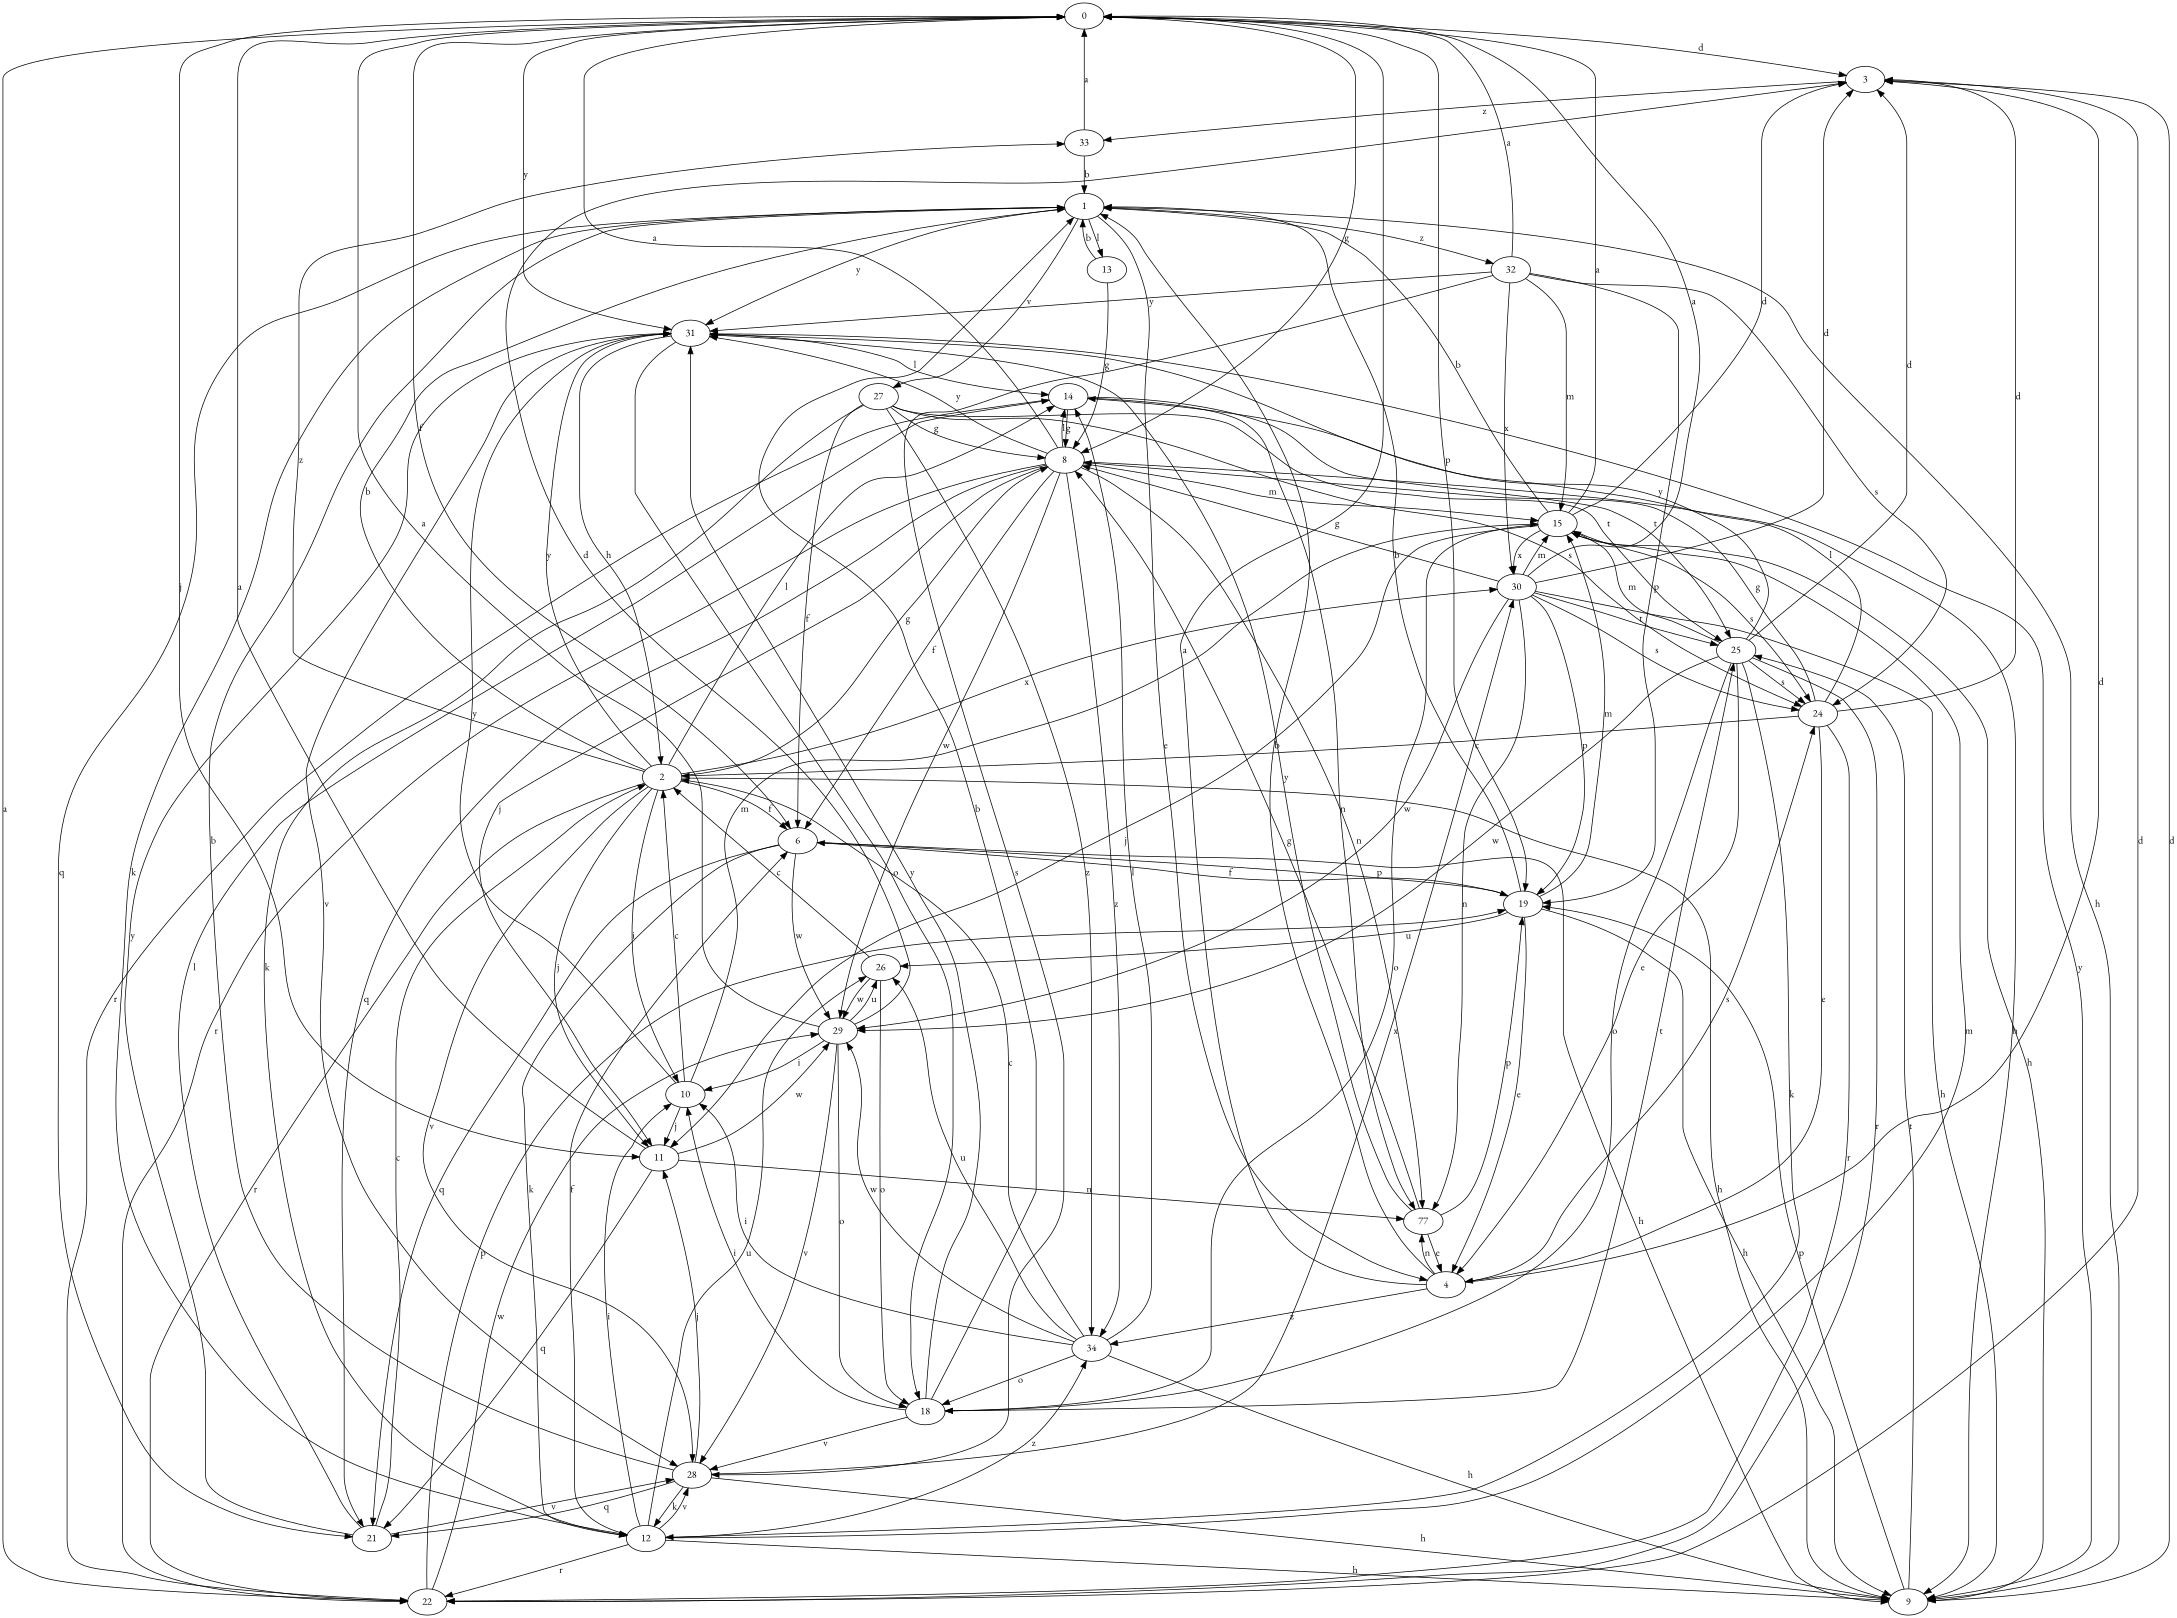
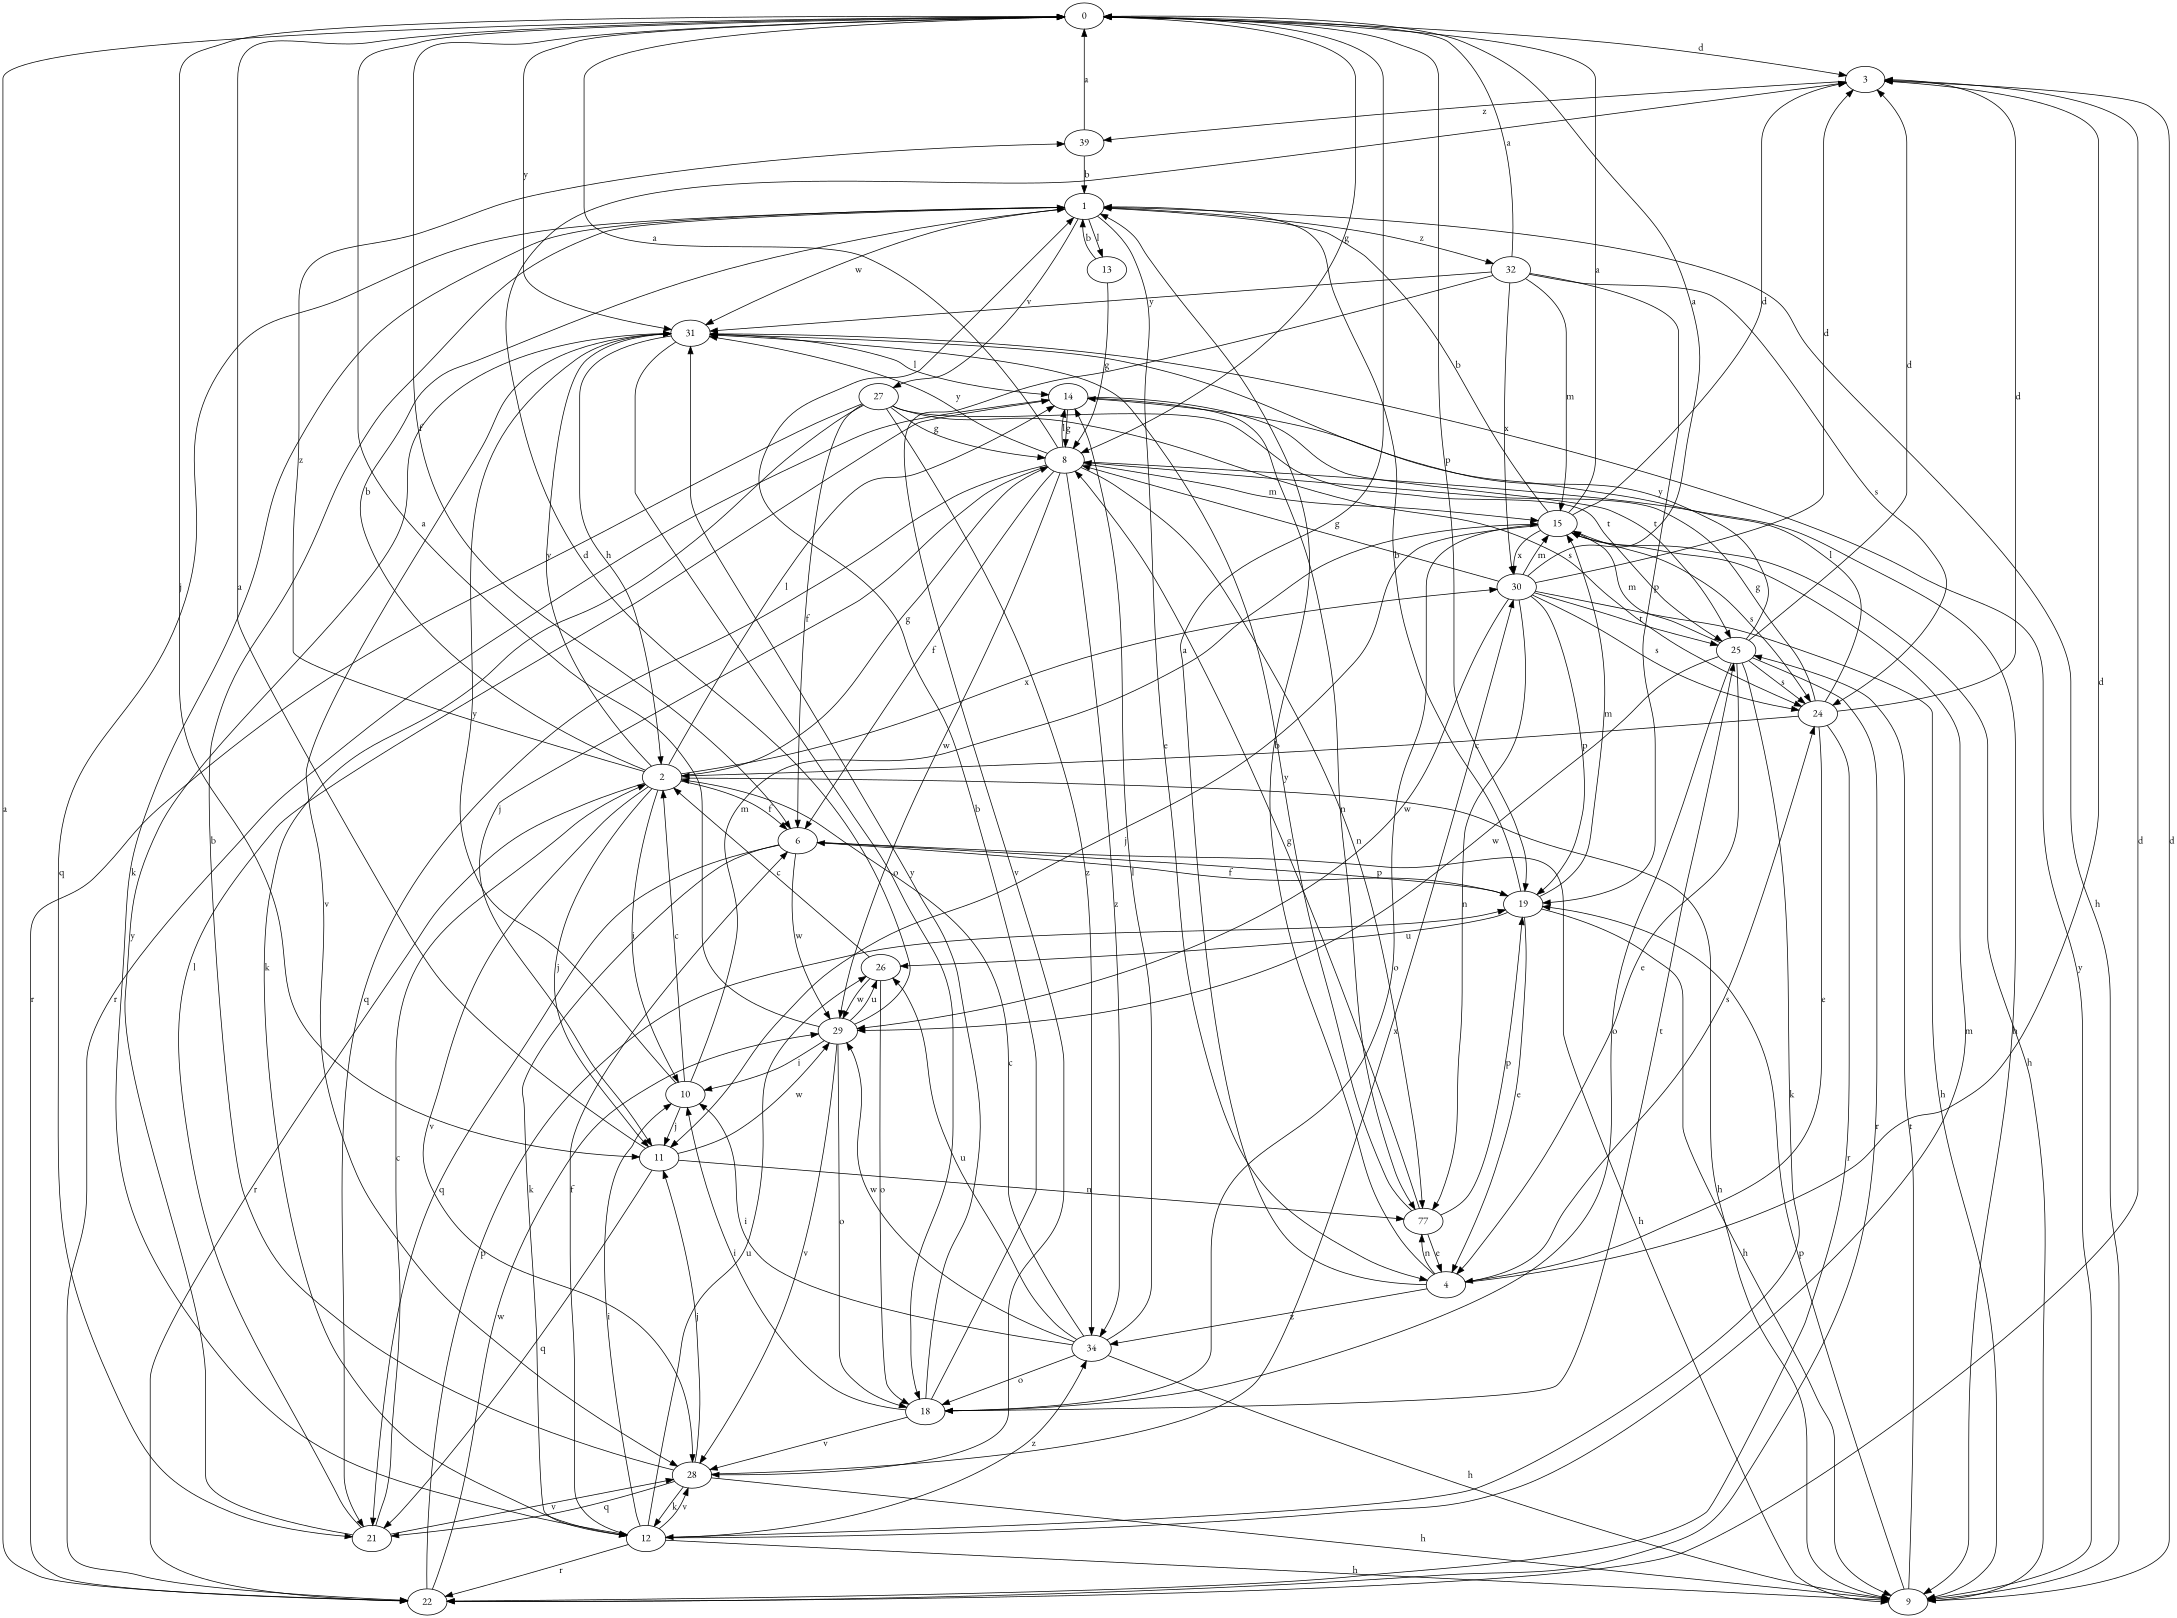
node "33": label "33" -> "39"
edge "1" -> "31": label "y" -> "w"
edge "32" -> "28": label "s" -> "v"
edge "8" -> "22": now "27" -> "22"
